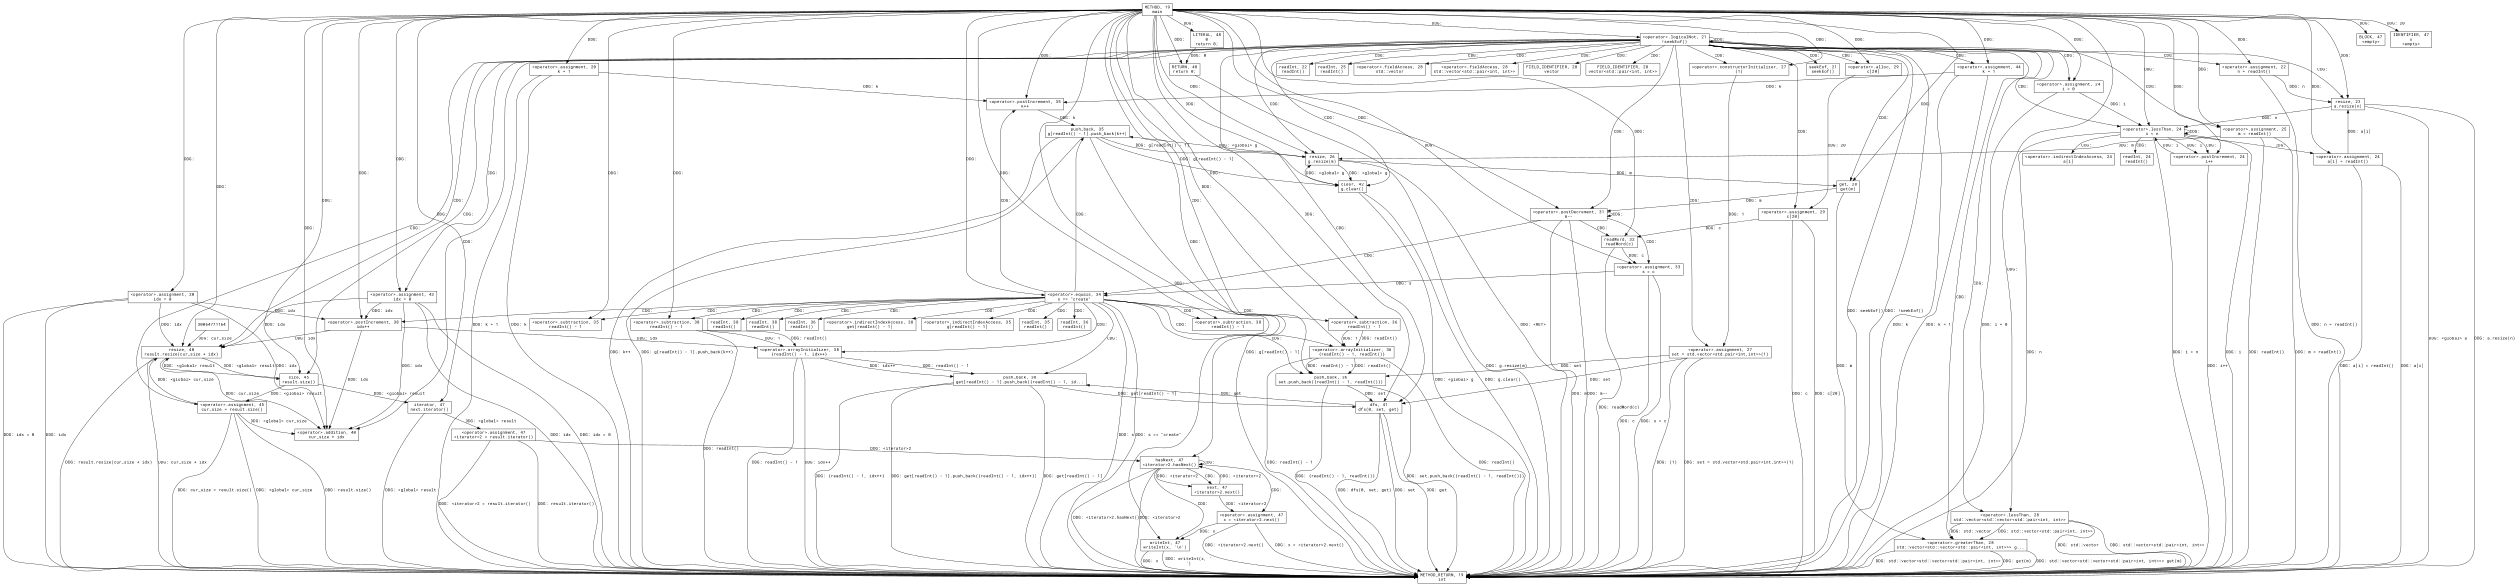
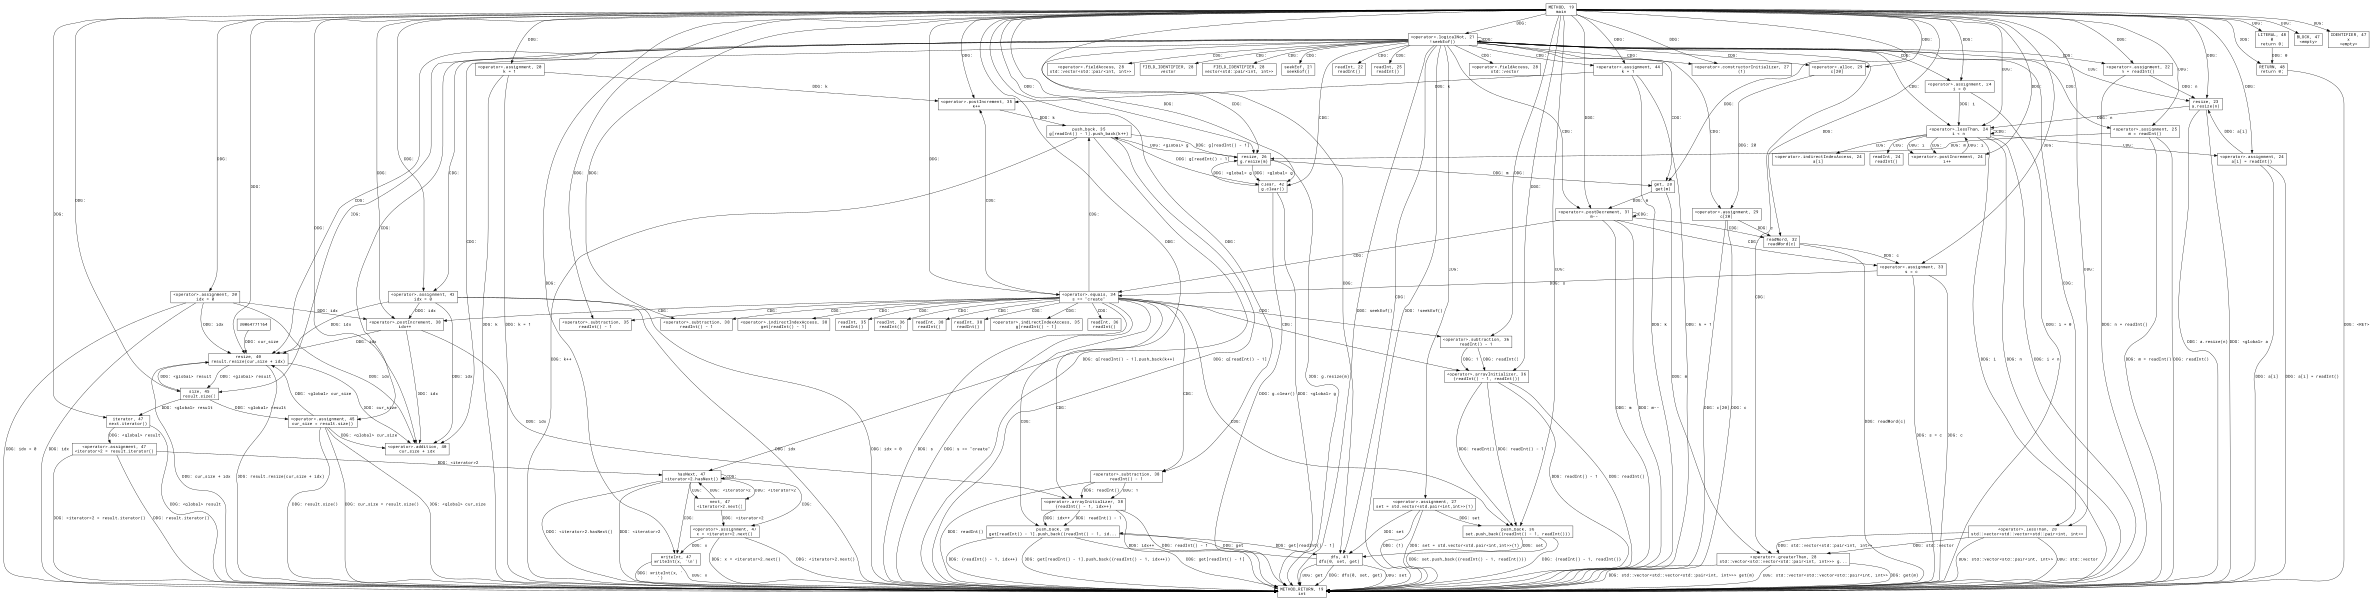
edge "METHOD, 19" -> "IDENTIFIER, 47": label "DDG: 20" -> "DDG: "
edge "<operator>.constructorInitializer, 27" -> "<operator>.assignment, 27": removed, label "DDG: 1"
edge "<operator>.postIncrement, 24" -> "METHOD_RETURN, 19": removed, label "DDG: i++"
